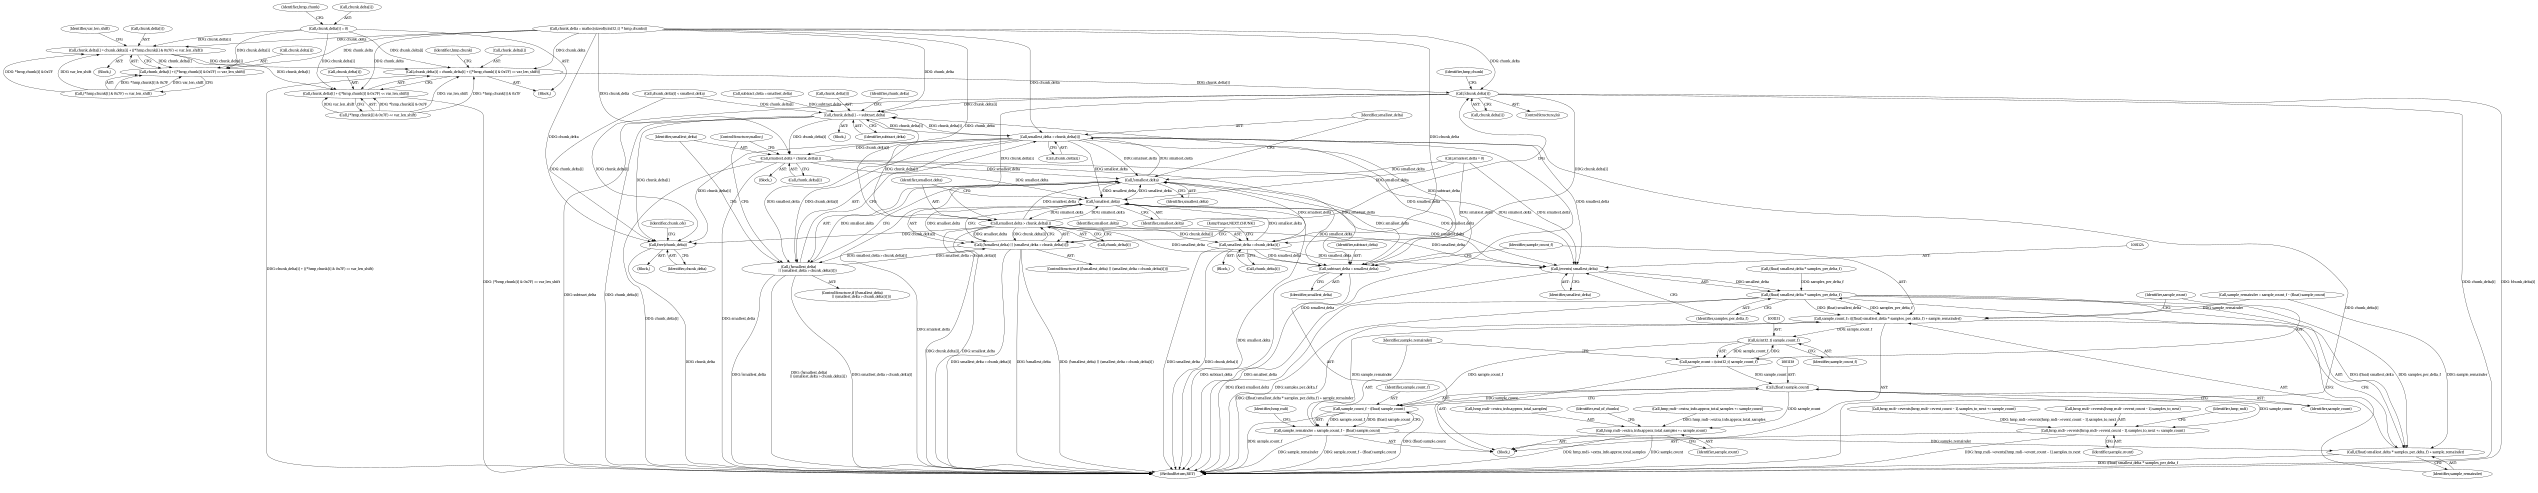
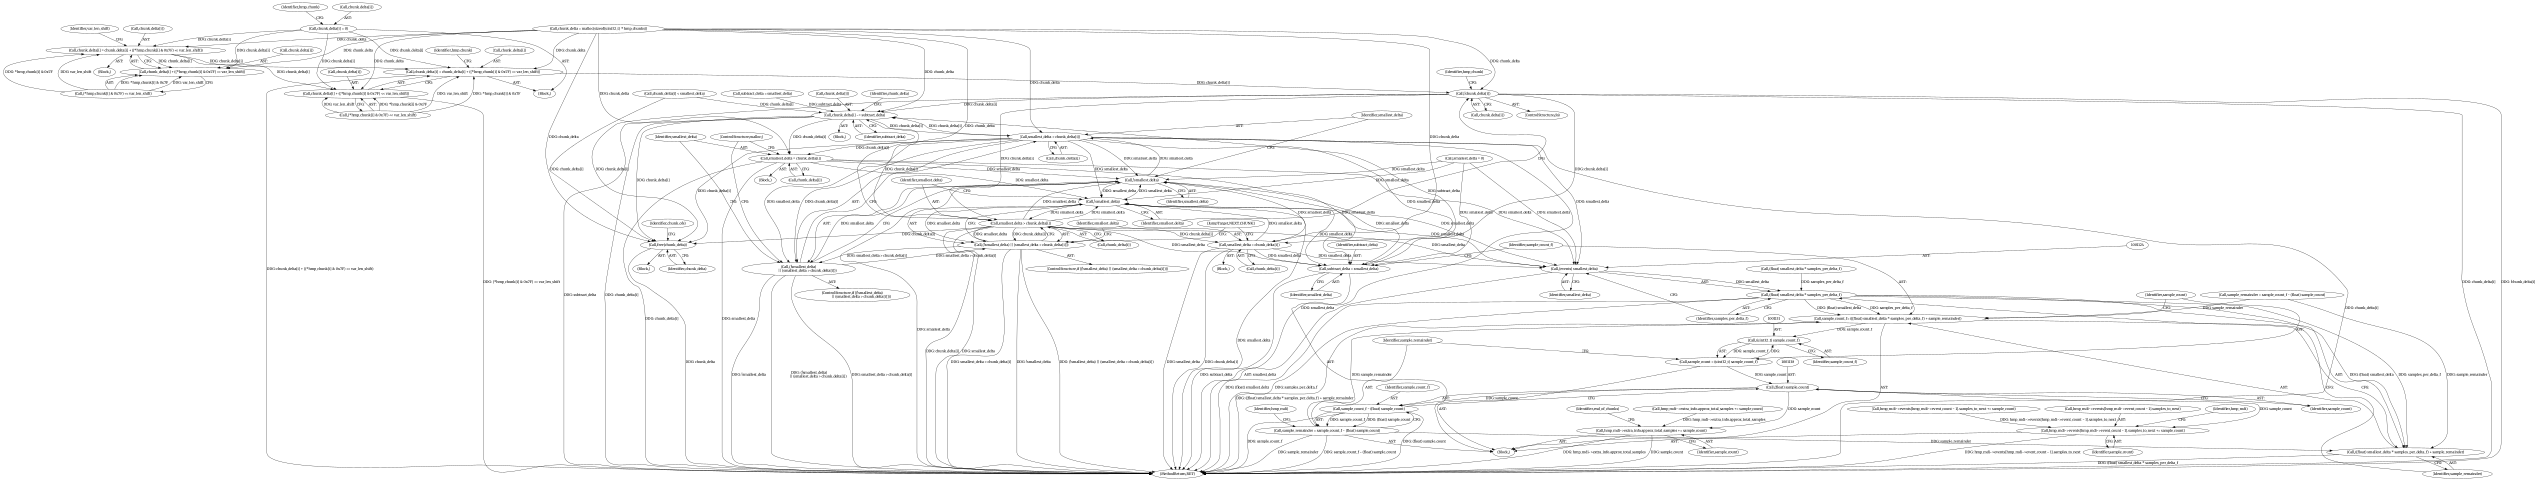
edge "(Call,(uint32_t) sample_count_f)" -> "(Call,sample_count_f - (float) sample_count)": removed, label "DDG: sample_count_f"
edge "(Call,(events) smallest_delta)" -> "(MethodReturn,RET)": label "DDG: smallest_delta" -> "AST: smallest_delta"
node "(Call,hmp_mdi->extra_info.approx_total_samples)": removed
